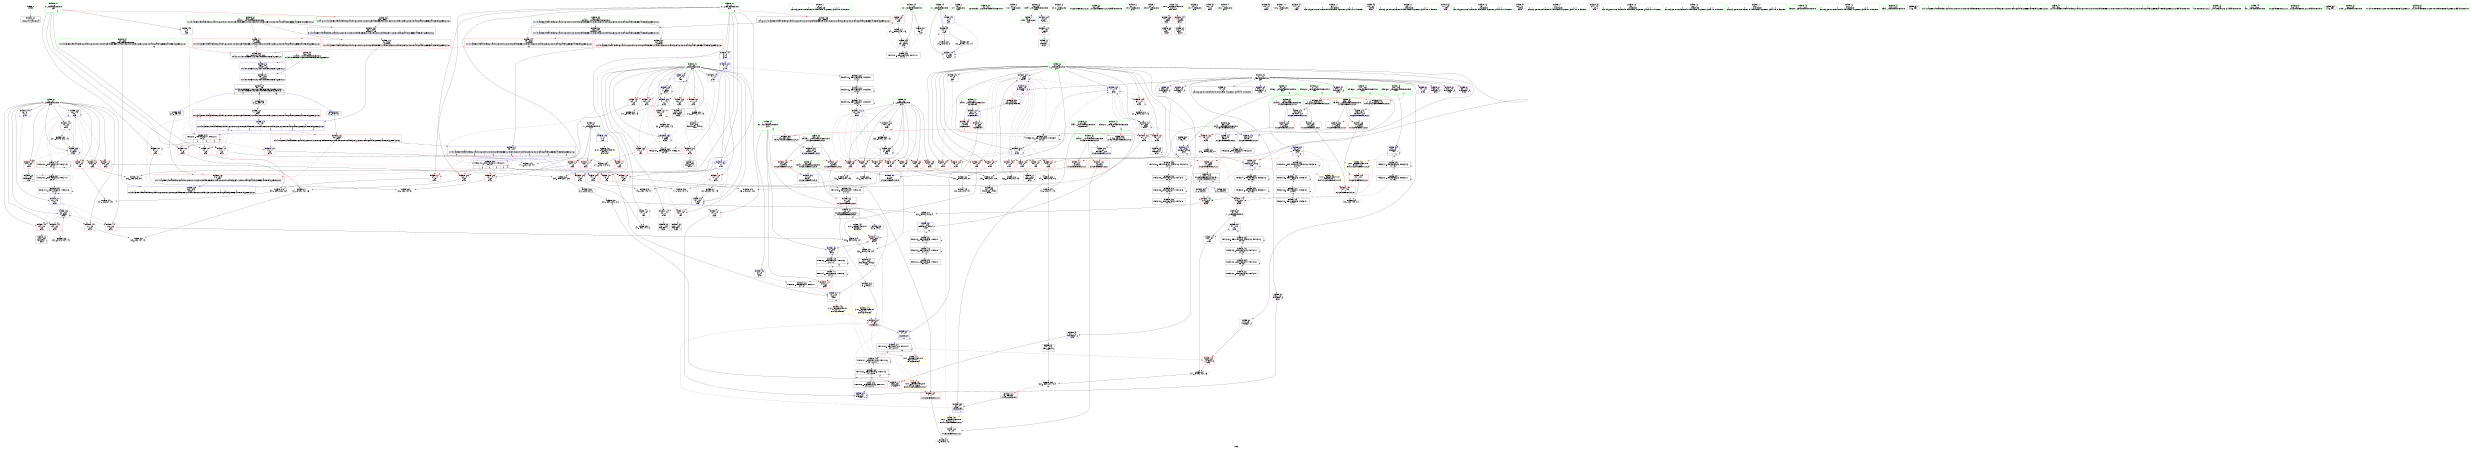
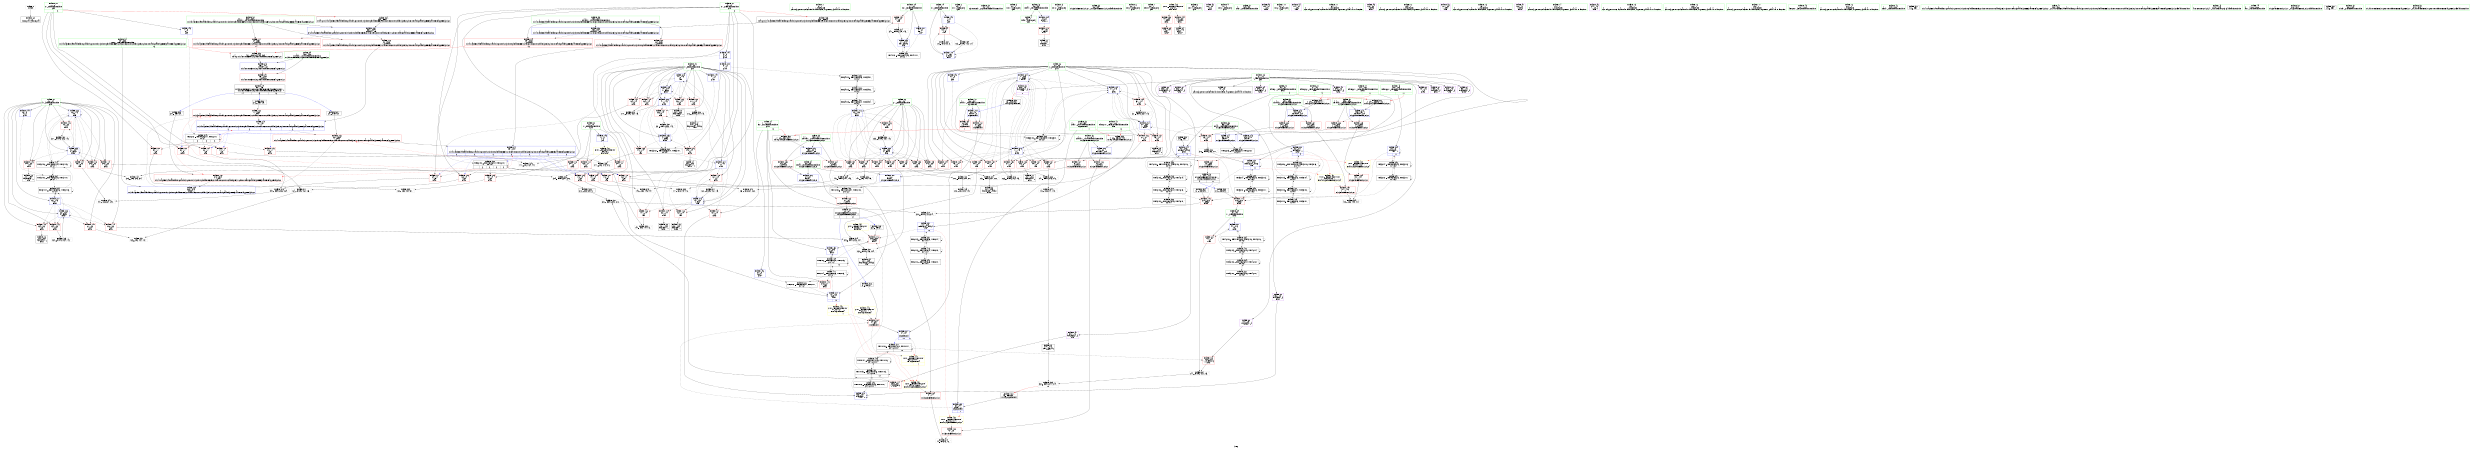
node "NodeID: 37": added
